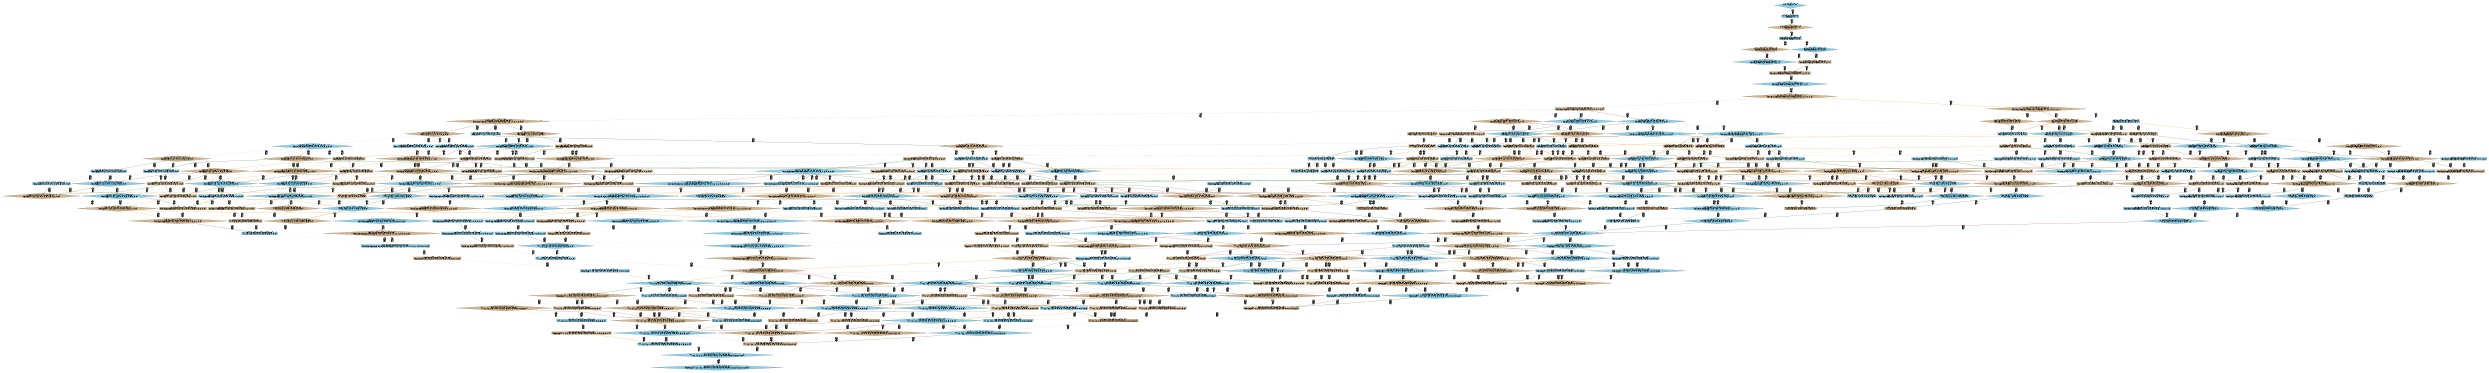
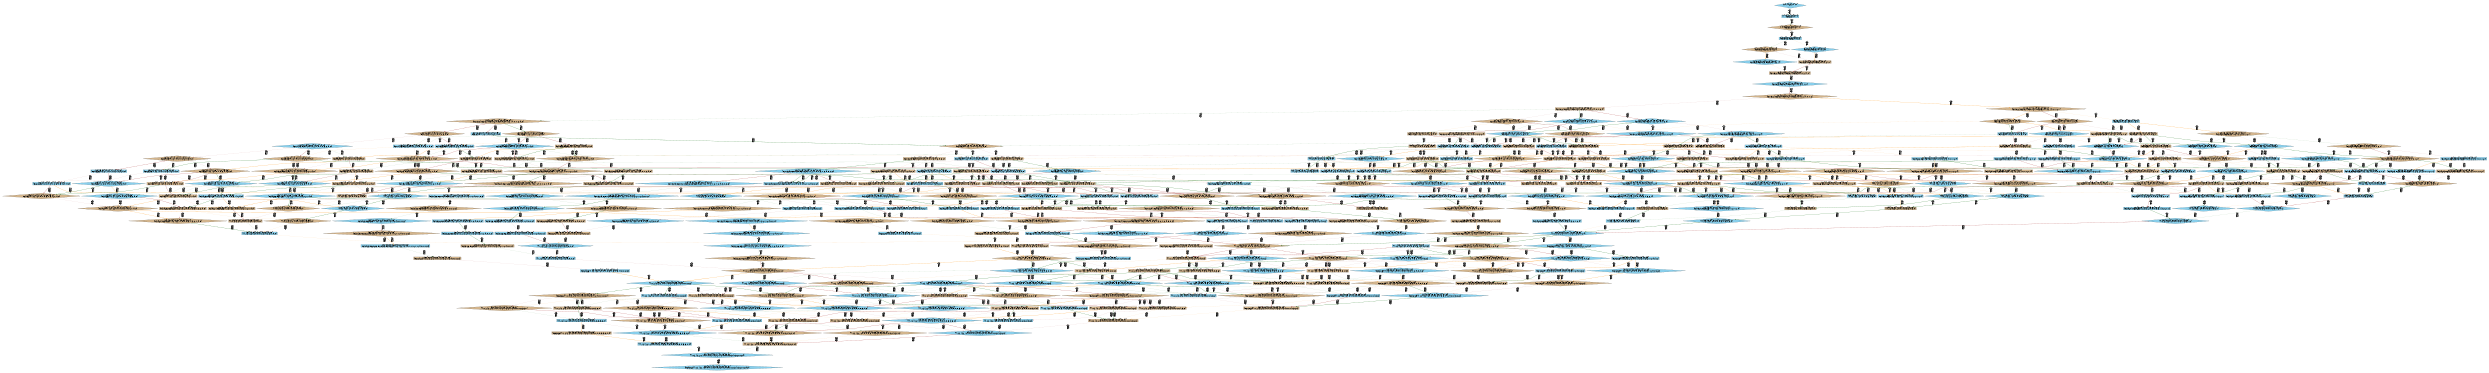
edge "S1: [0, 0] [0, 0] [0, 0] [60, 76] {T0J0:60-76}{1}" -> "S0: [0, 0] [0, 0] [0, 0] [0, 0] {}{}": reversed
